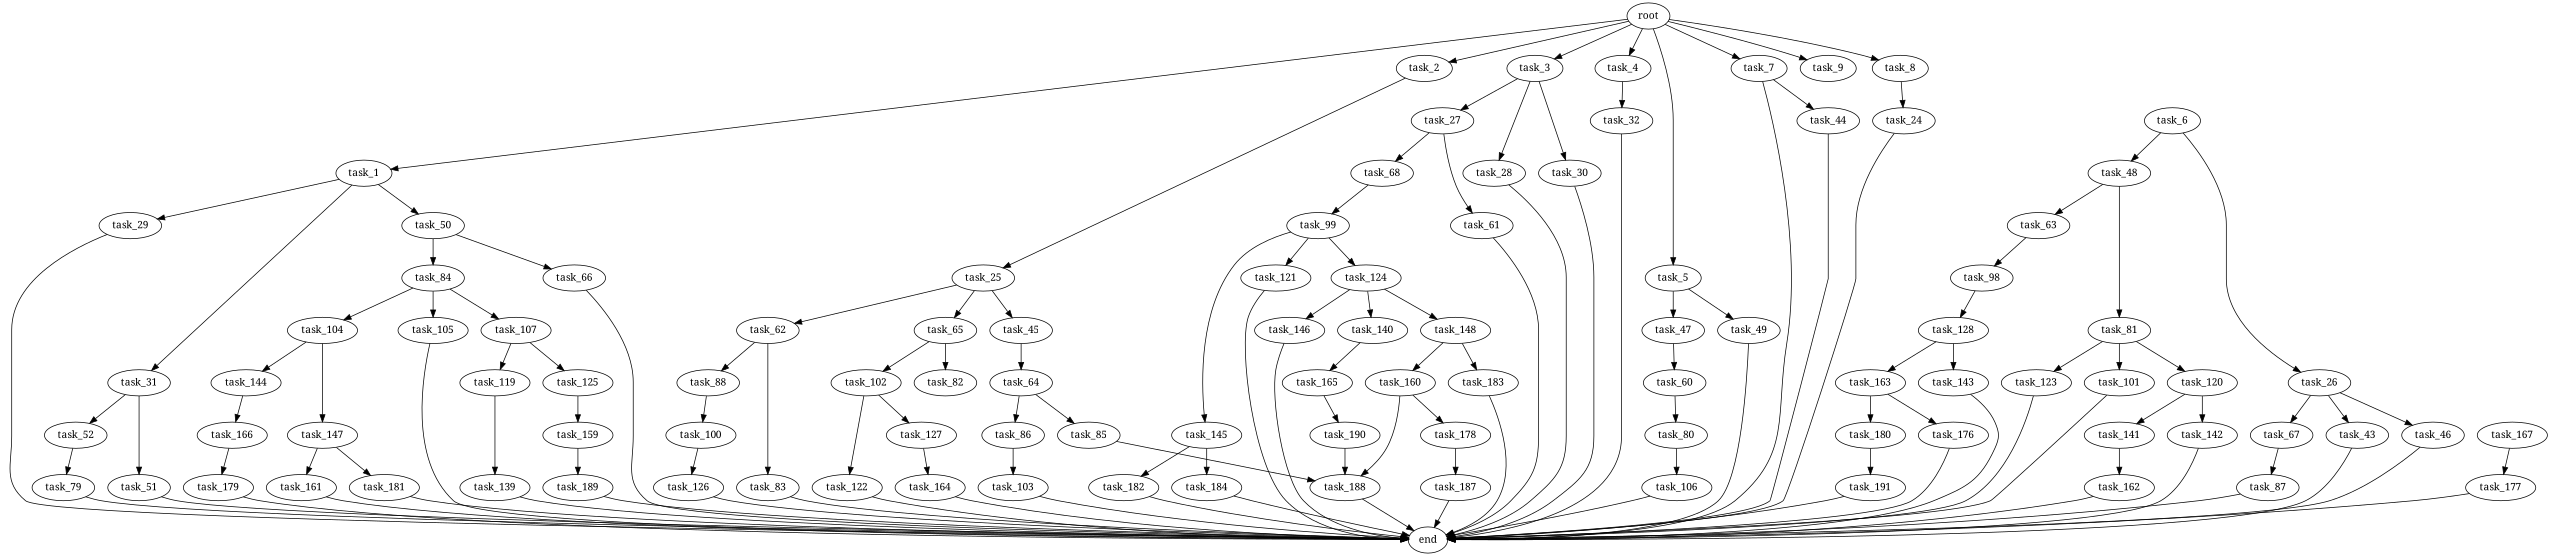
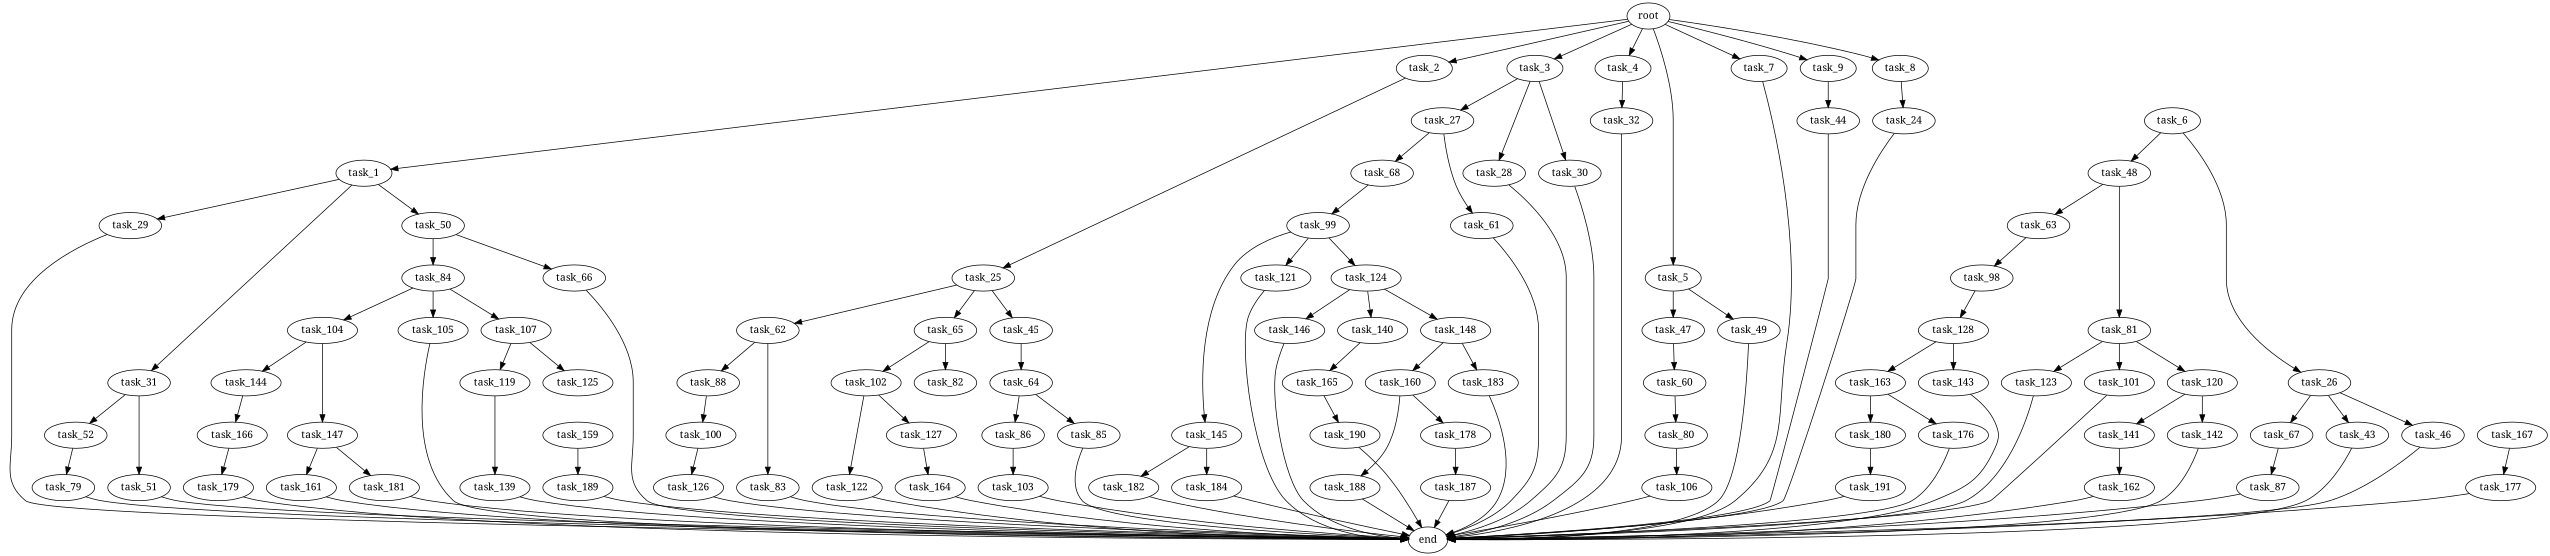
edge "task_7" -> "task_44": now "task_9" -> "task_44"
edge "task_125" -> "task_159": removed
edge "task_190" -> "task_188": now "task_190" -> "end"
edge "task_85" -> "task_188": now "task_85" -> "end"
